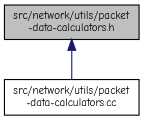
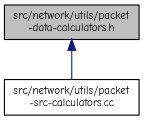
node "src/network/utils/packet -data-calculators.cc": label "src/network/utils/packet -data-calculators.cc" -> "src/network/utils/packet -src-calculators.cc"
